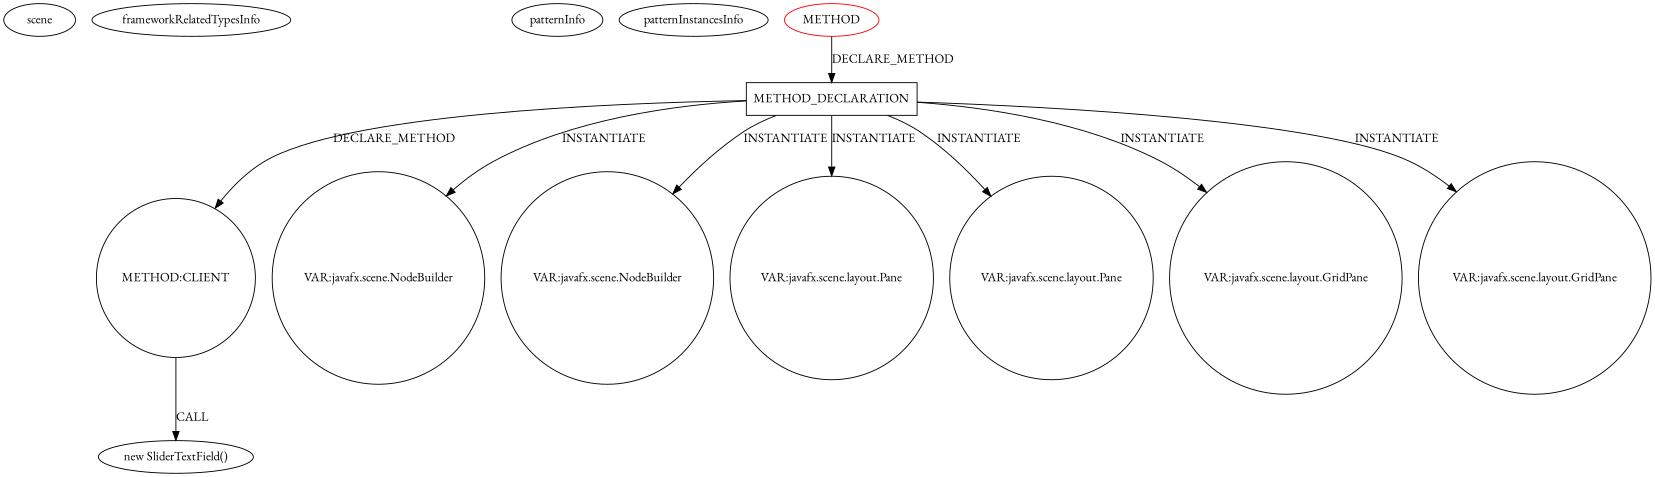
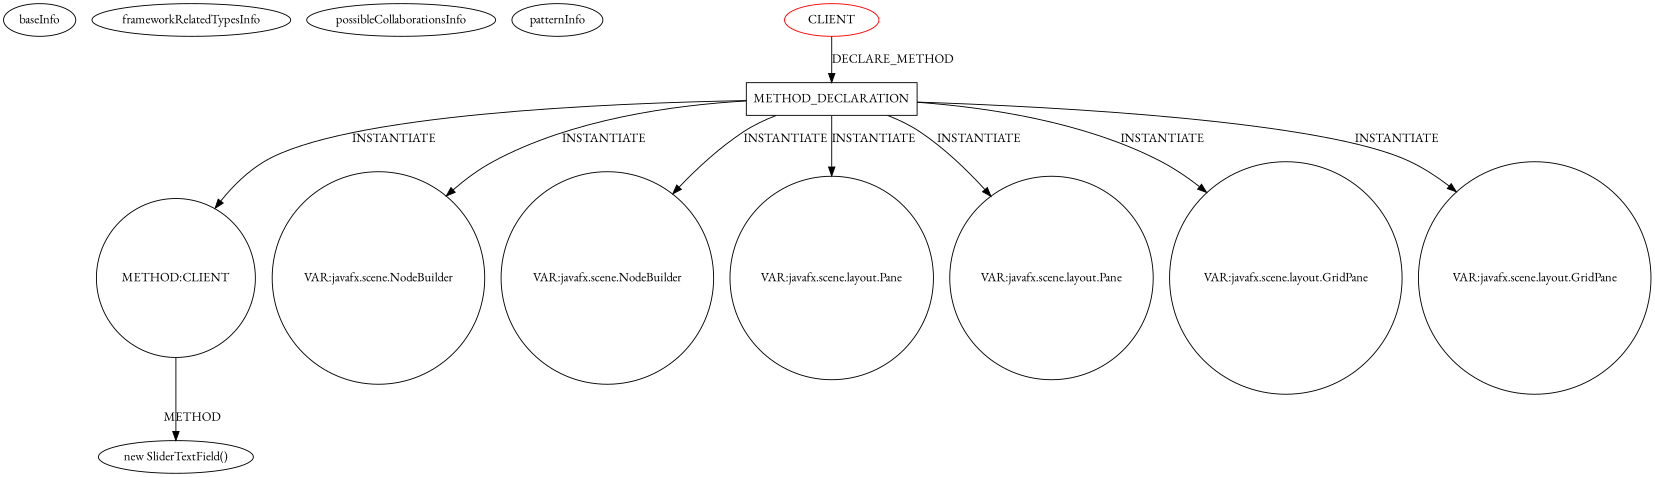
node "scene": label "scene" -> "baseInfo"
node "possibleCollaborationsInfo": added
node "patternInstancesInfo": removed
node "METHOD": label "METHOD" -> "CLIENT"
edge "METHOD_DECLARATION" -> "METHOD:CLIENT": label "DECLARE_METHOD" -> "INSTANTIATE"
edge "METHOD:CLIENT" -> "new SliderTextField()": label "CALL" -> "METHOD"
